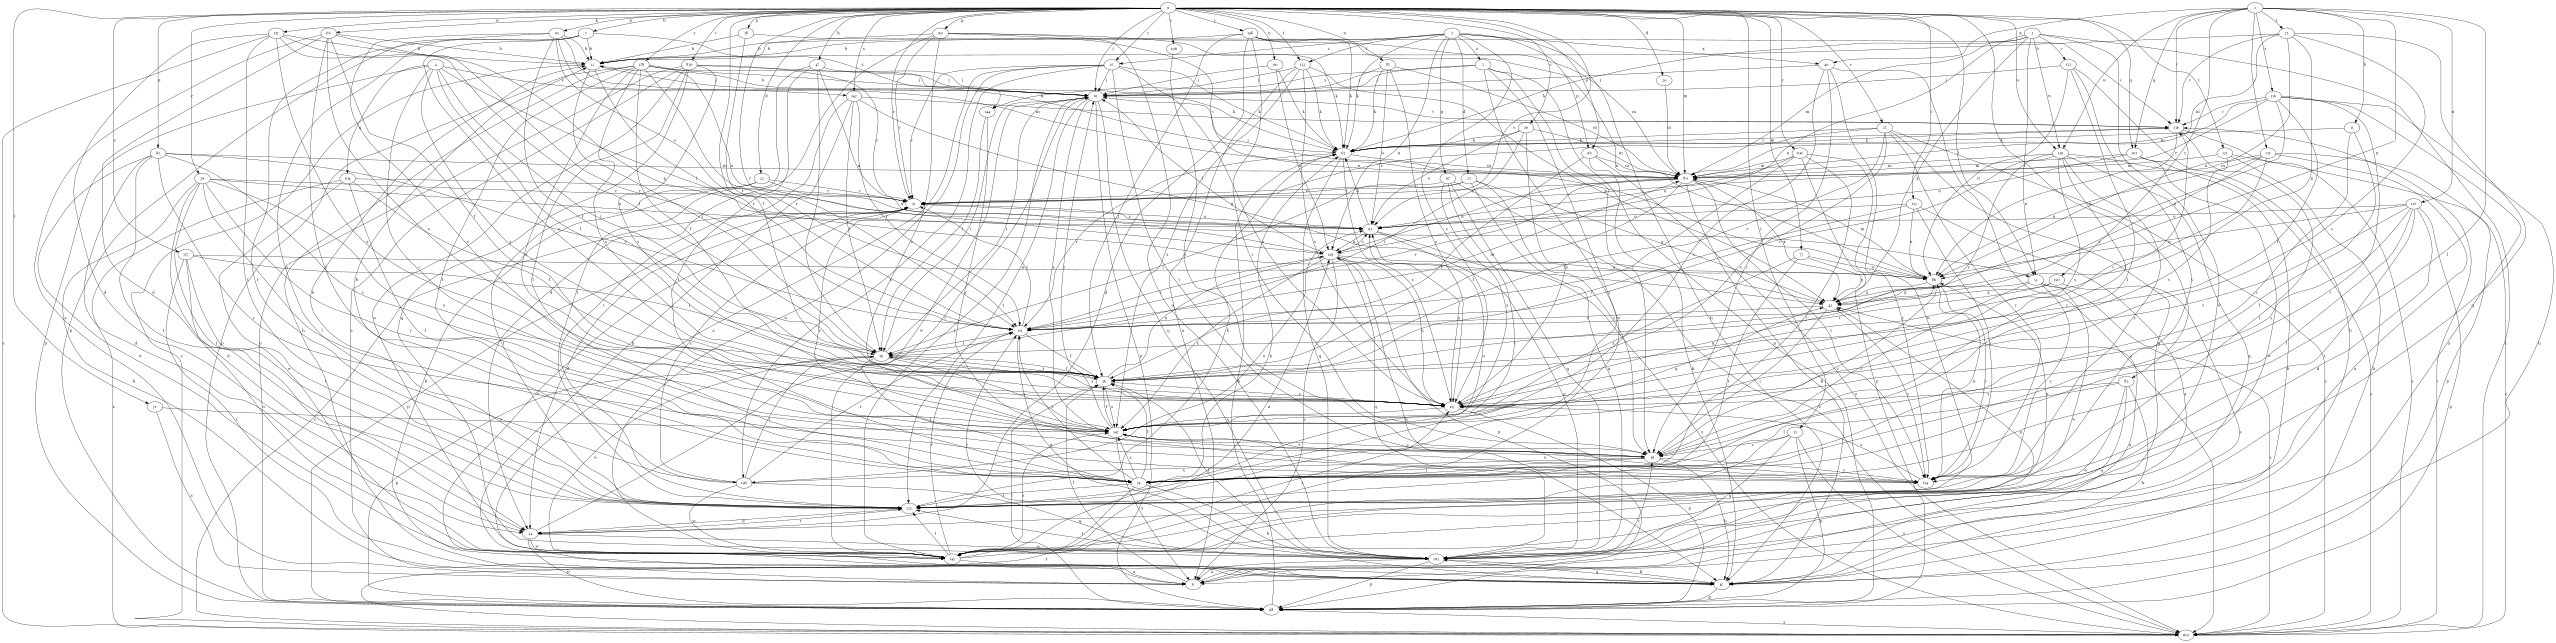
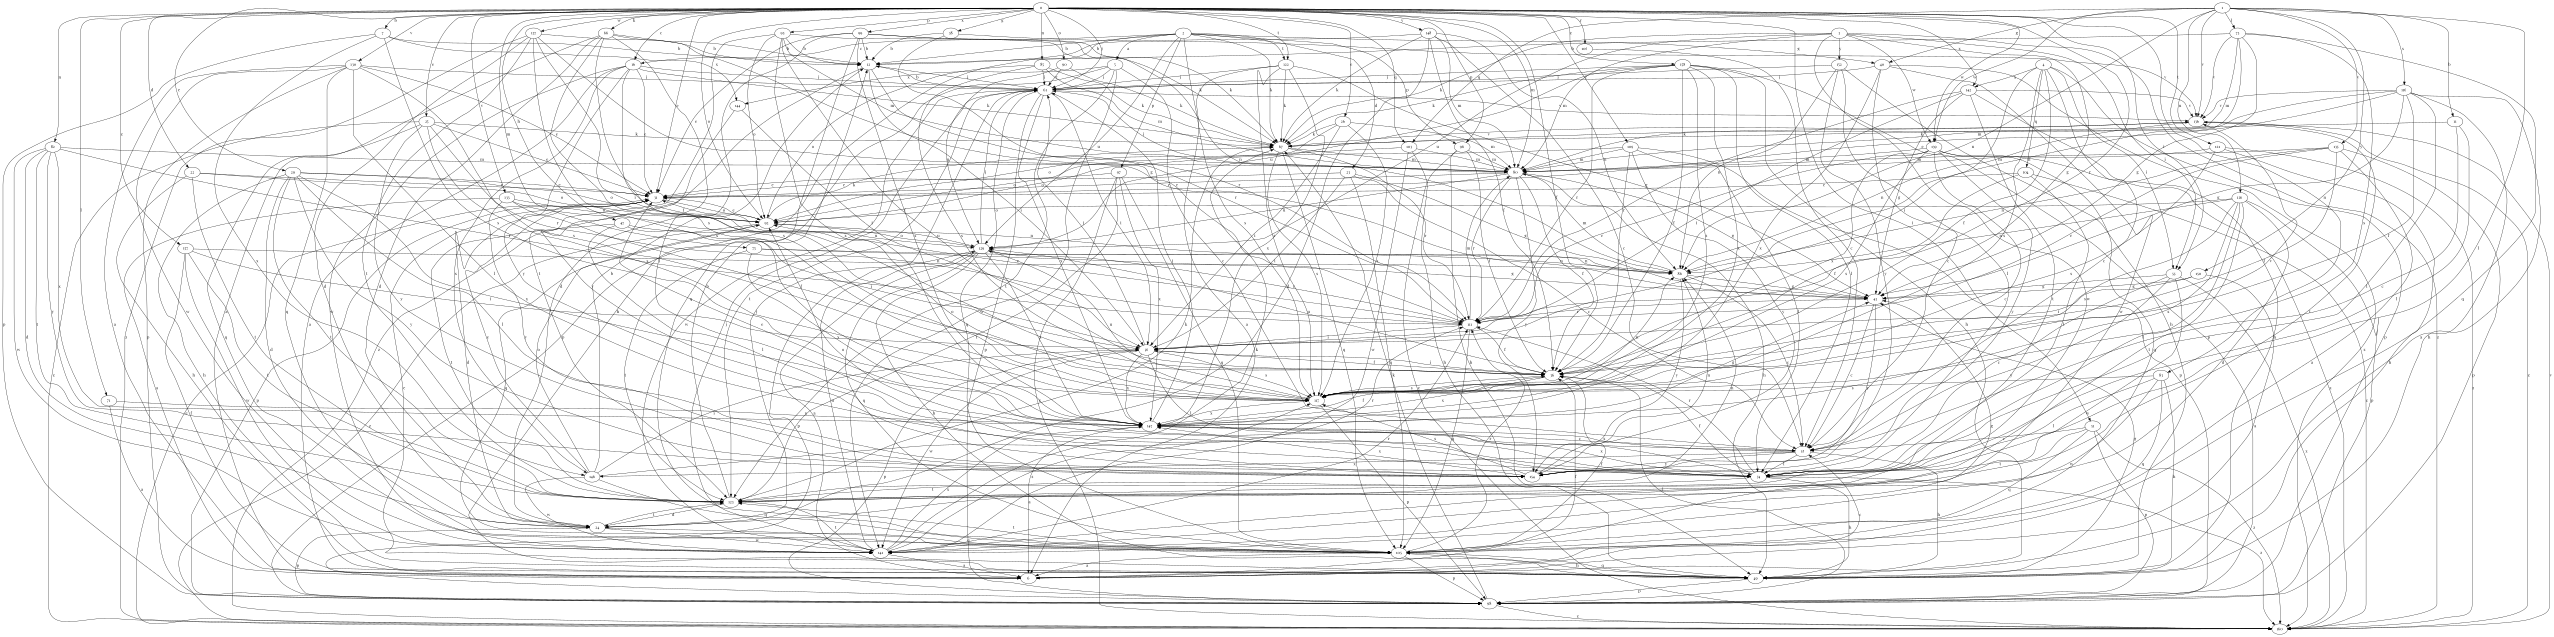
edge "0" -> "99": label "q" -> "x"
node "830": label "830" -> "130"
edge "47" -> "61": removed, label "j"
edge "90" -> "61": label "j" -> "r"
node "20": removed
edge "104" -> "141": removed, label "w"
